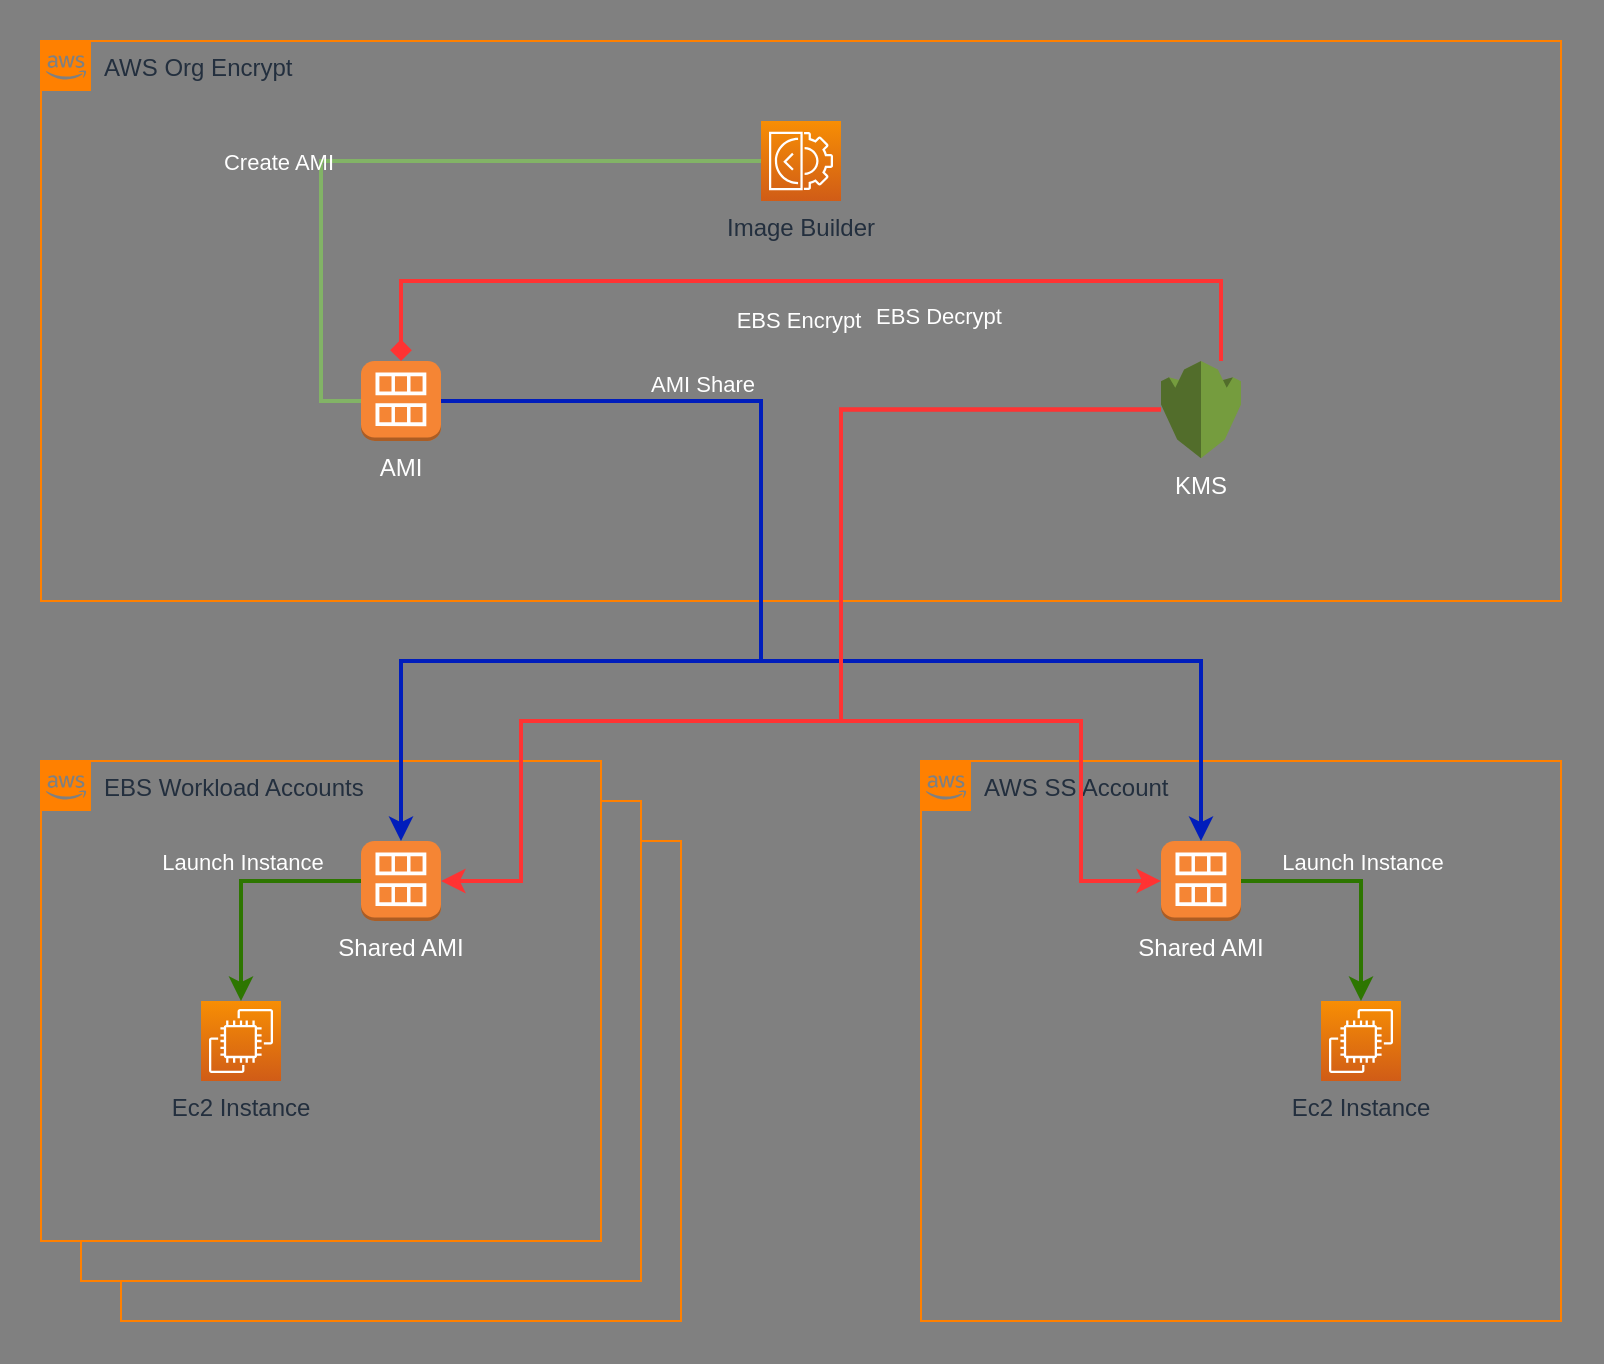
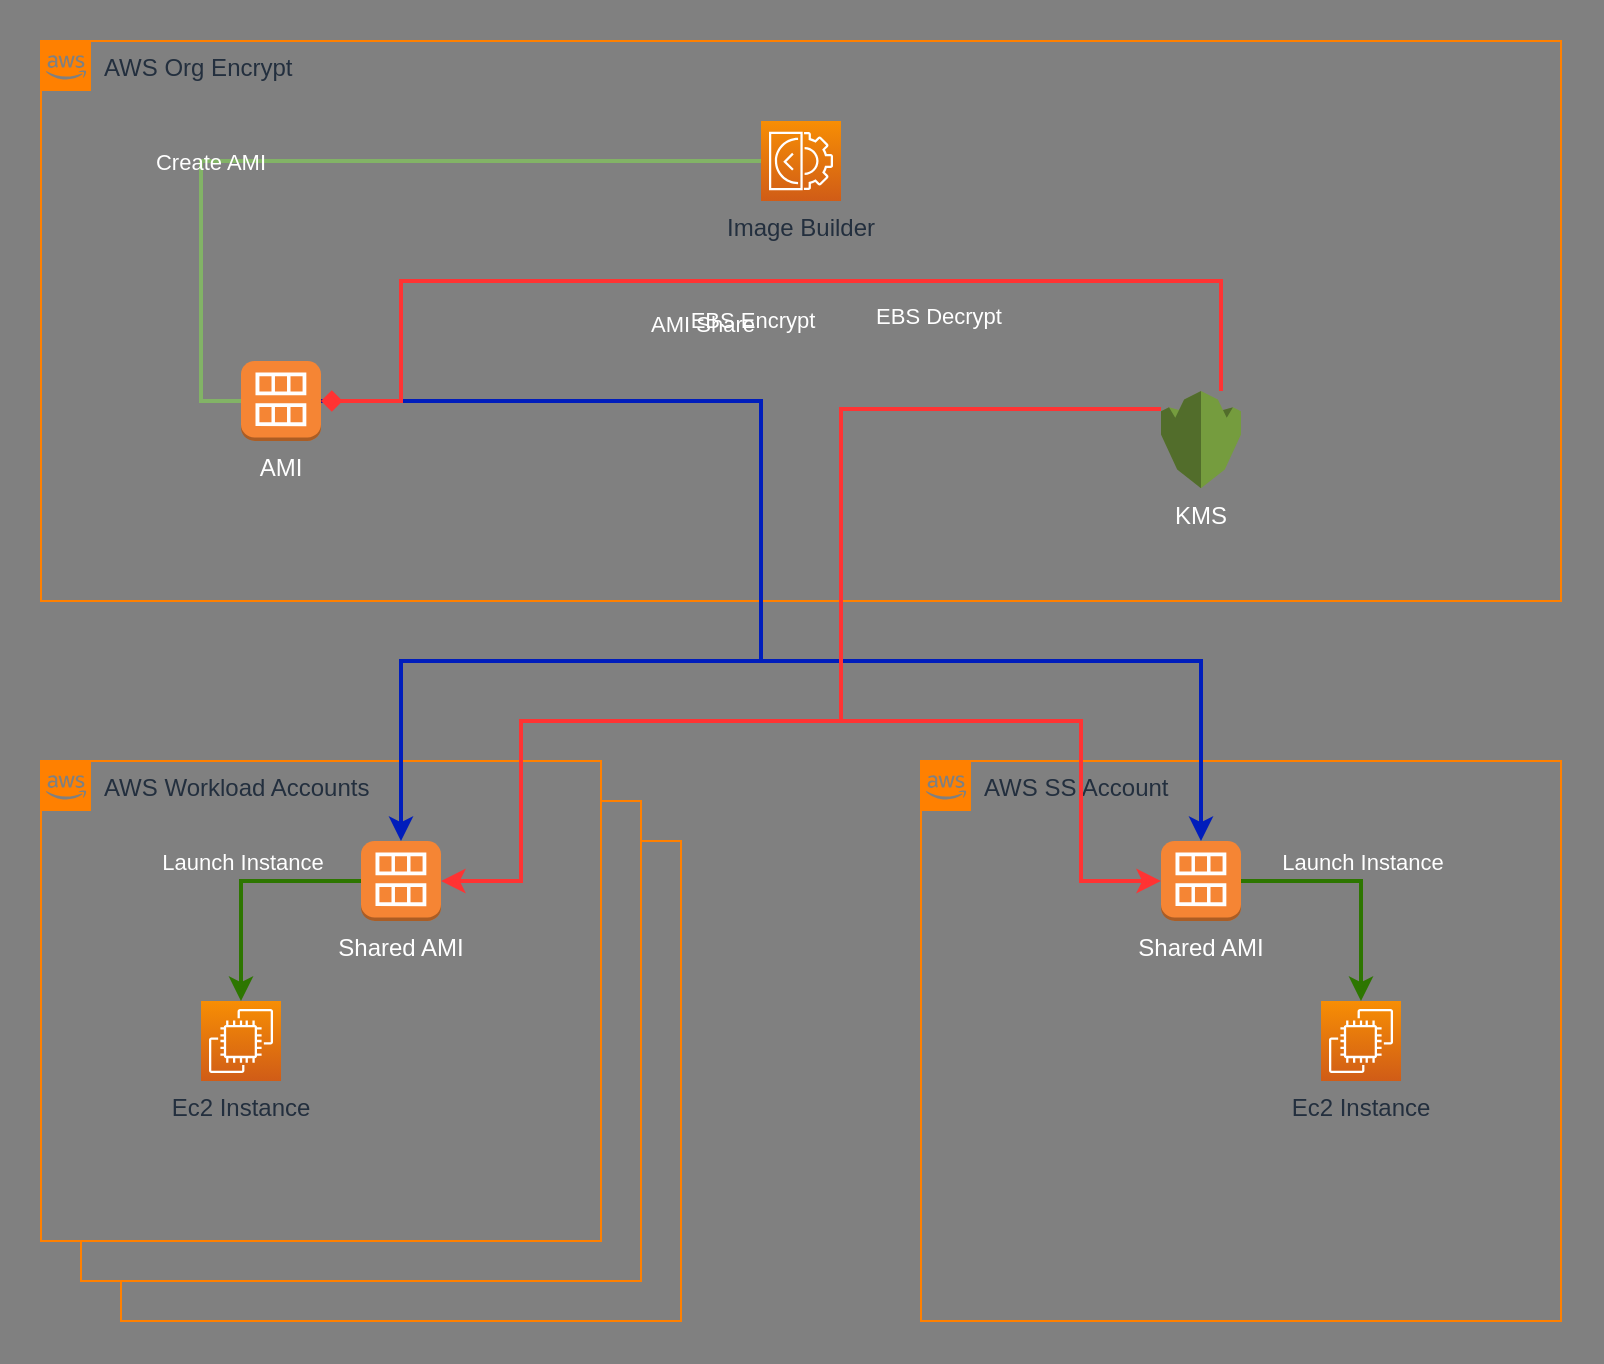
node "AMI": moved (401, 401) -> (281, 401)
node "KMS": moved (1201, 410) -> (1201, 440)
node "EBS Workload Accounts": label "EBS Workload Accounts" -> "AWS Workload Accounts"
